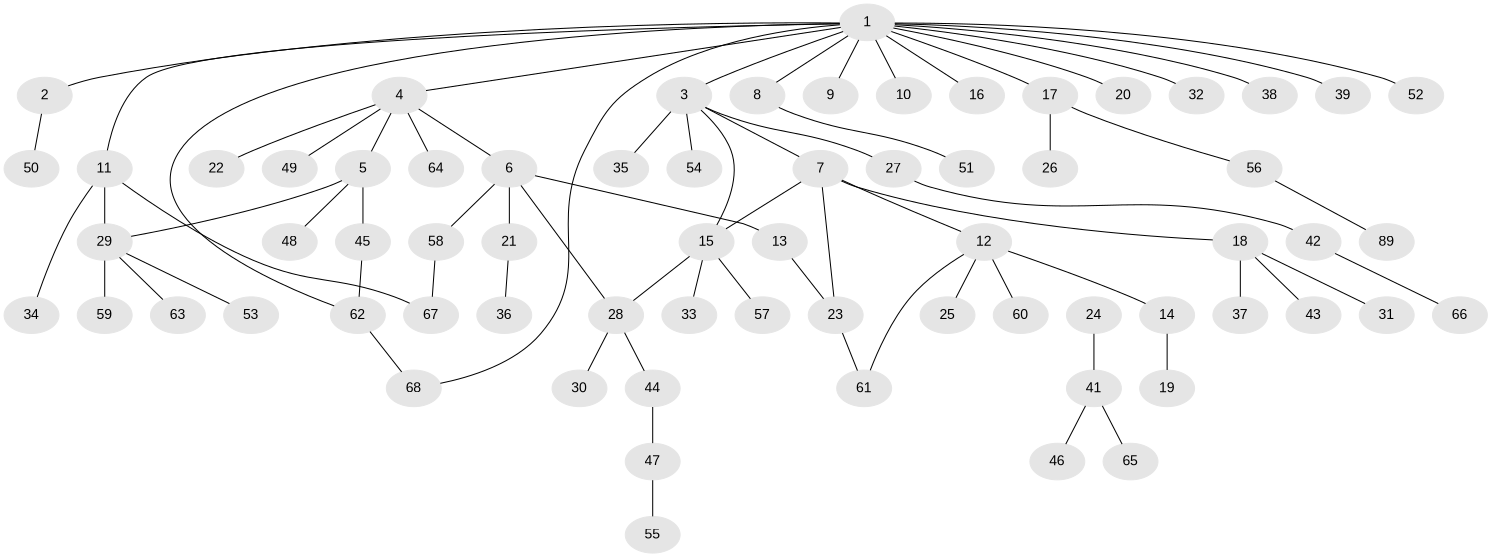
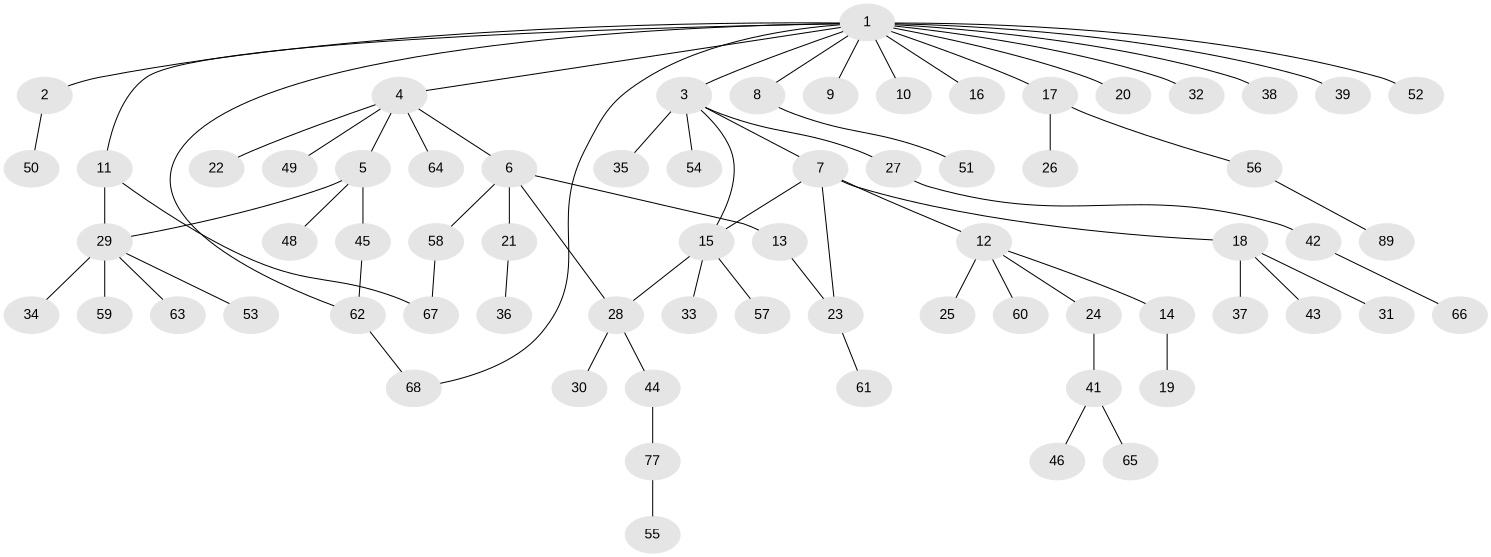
edge "11" -- "34": now "29" -- "34"
edge "12" -- "61": now "12" -- "24"
node "47": label "47" -> "77"
